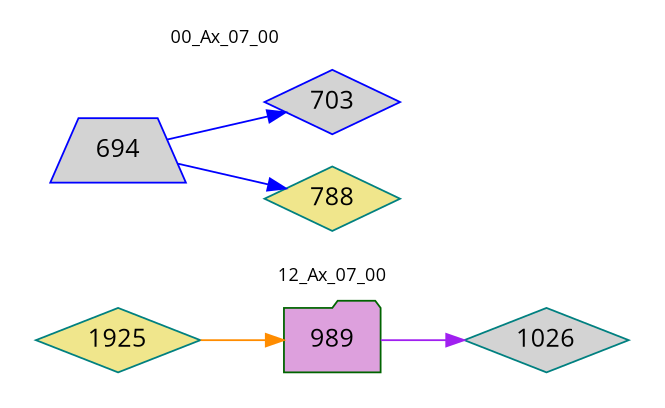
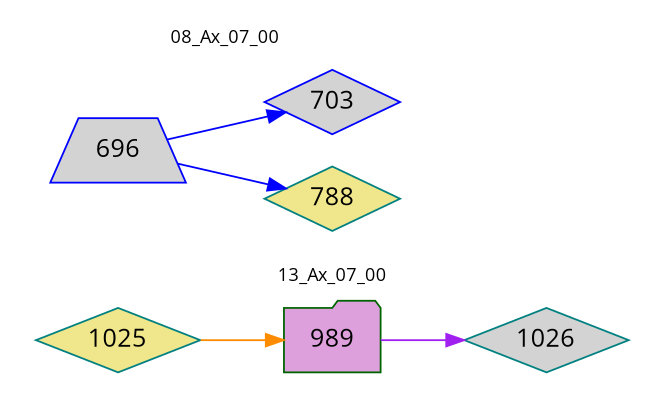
cluster "00_Ax_07_00": label "00_Ax_07_00" -> "08_Ax_07_00"
node "694": label "694" -> "696"
cluster "12_Ax_07_00": label "12_Ax_07_00" -> "13_Ax_07_00"
node "1925": label "1925" -> "1025"
